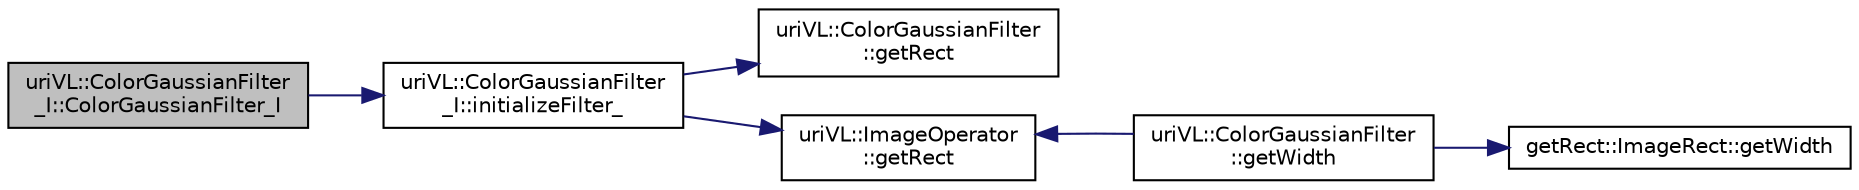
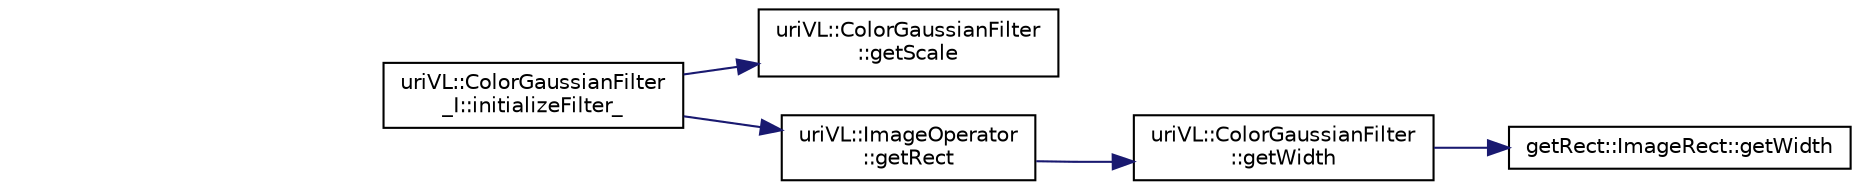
node "uriVL::ColorGaussianFilter ::getRect": label "uriVL::ColorGaussianFilter ::getRect" -> "uriVL::ColorGaussianFilter ::getScale"
node "uriVL::ColorGaussianFilter _I::ColorGaussianFilter_I": removed
edge "uriVL::ColorGaussianFilter ::getWidth" -> "uriVL::ImageOperator ::getRect": reversed
